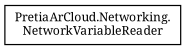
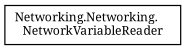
node "PretiaArCloud.Networking. NetworkVariableReader": label "PretiaArCloud.Networking. NetworkVariableReader" -> "Networking.Networking. NetworkVariableReader"
